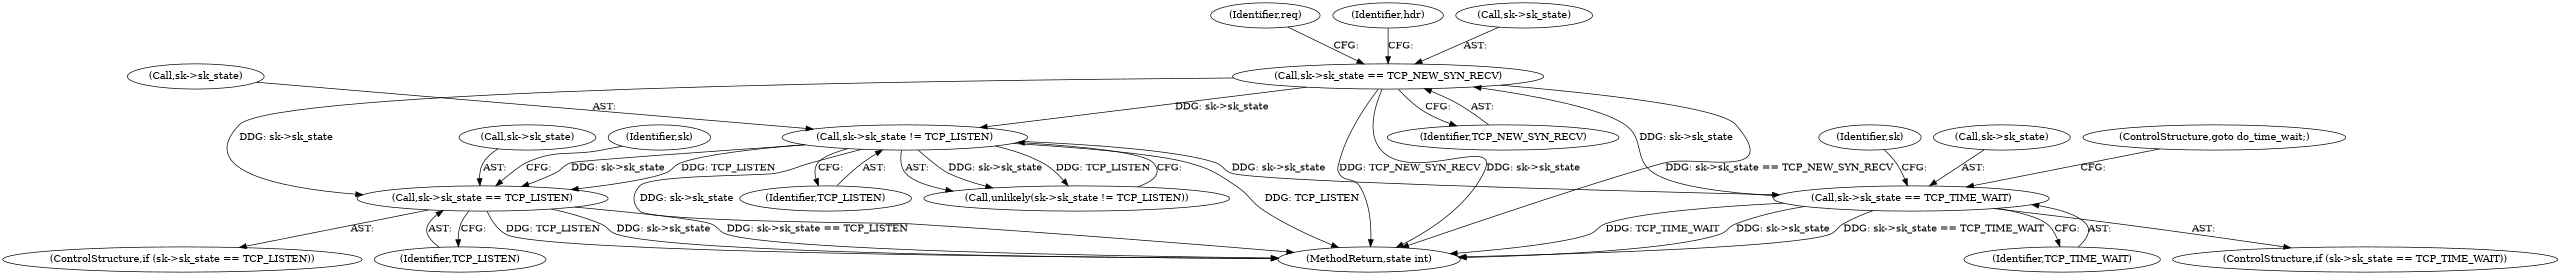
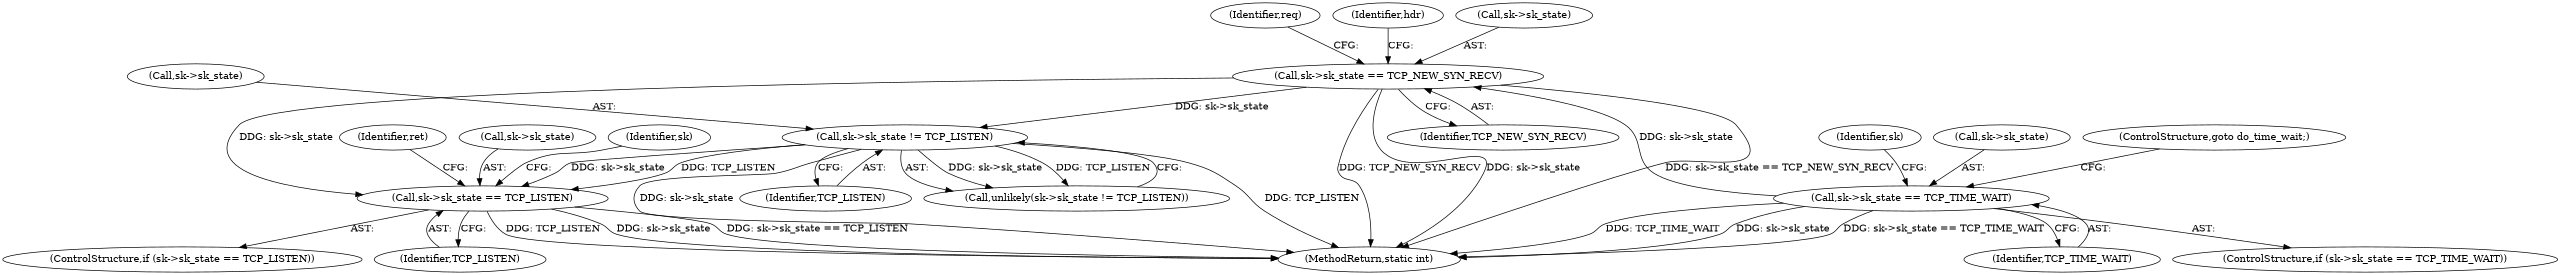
node "(Identifier,ret)": added
edge "(Call,sk->sk_state != TCP_LISTEN)" -> "(Call,sk->sk_state == TCP_TIME_WAIT)": removed, label "DDG: sk->sk_state"
node "(MethodReturn,state int)": label "(MethodReturn,state int)" -> "(MethodReturn,static int)"
